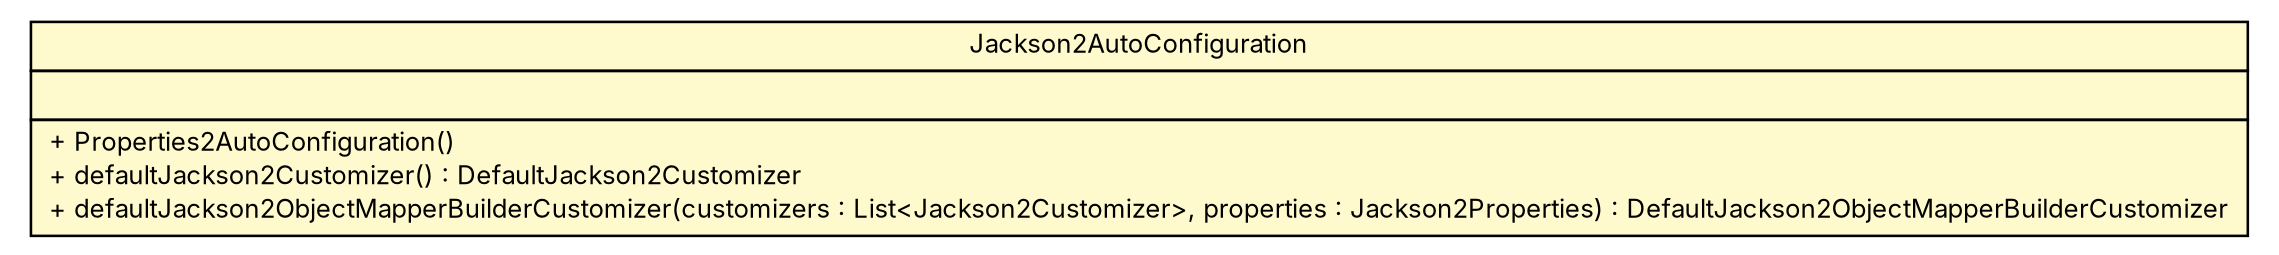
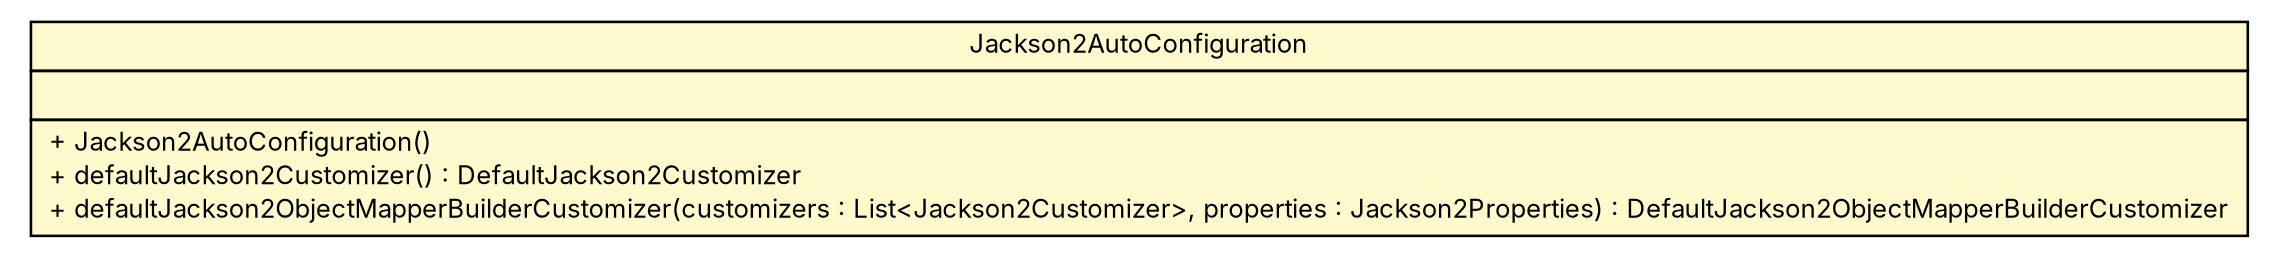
node "Jackson2AutoConfiguration": text "+ Properties2AutoConfiguration()" -> "+ Jackson2AutoConfiguration()"
